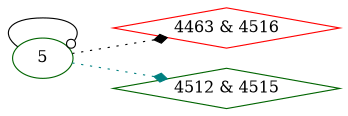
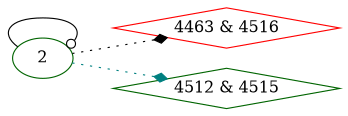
node "5": label "5" -> "2"
